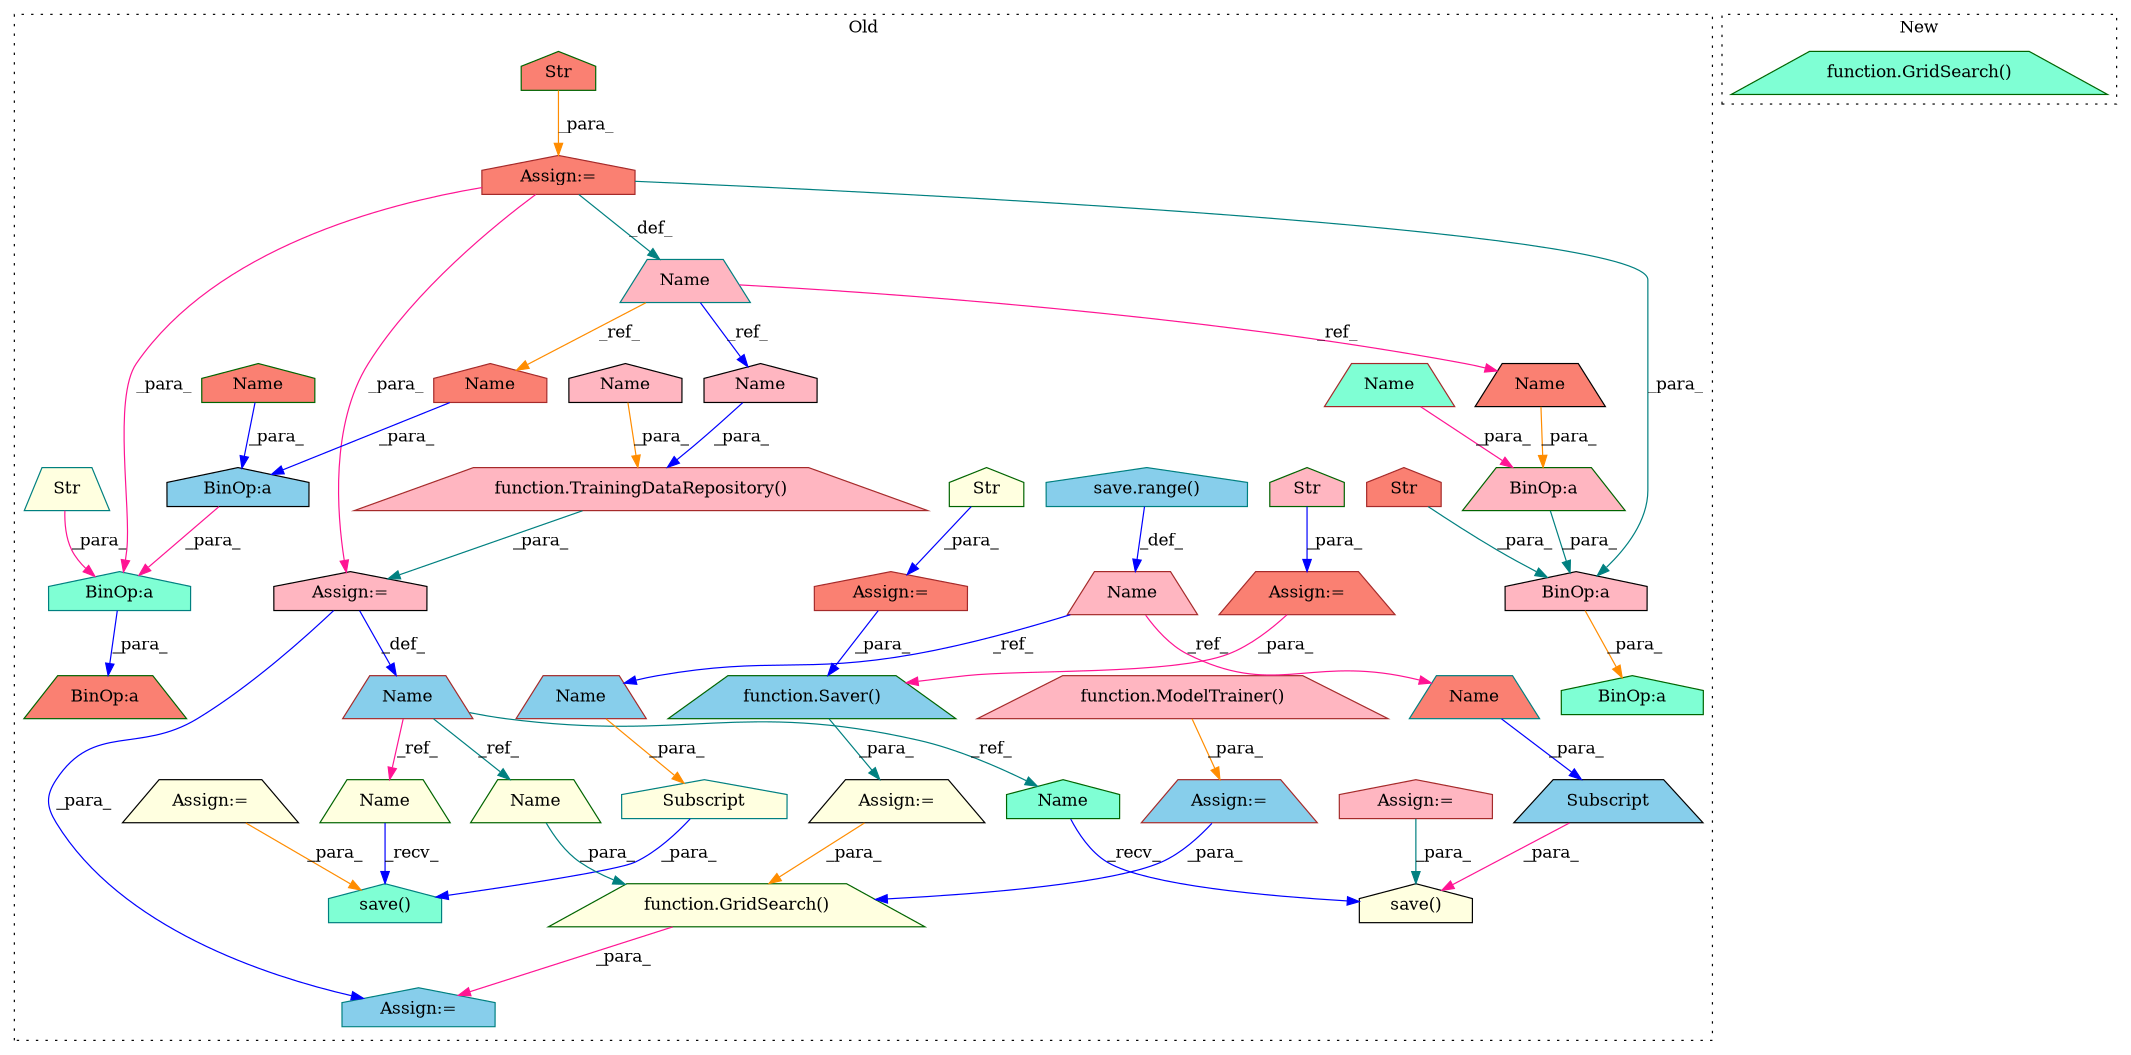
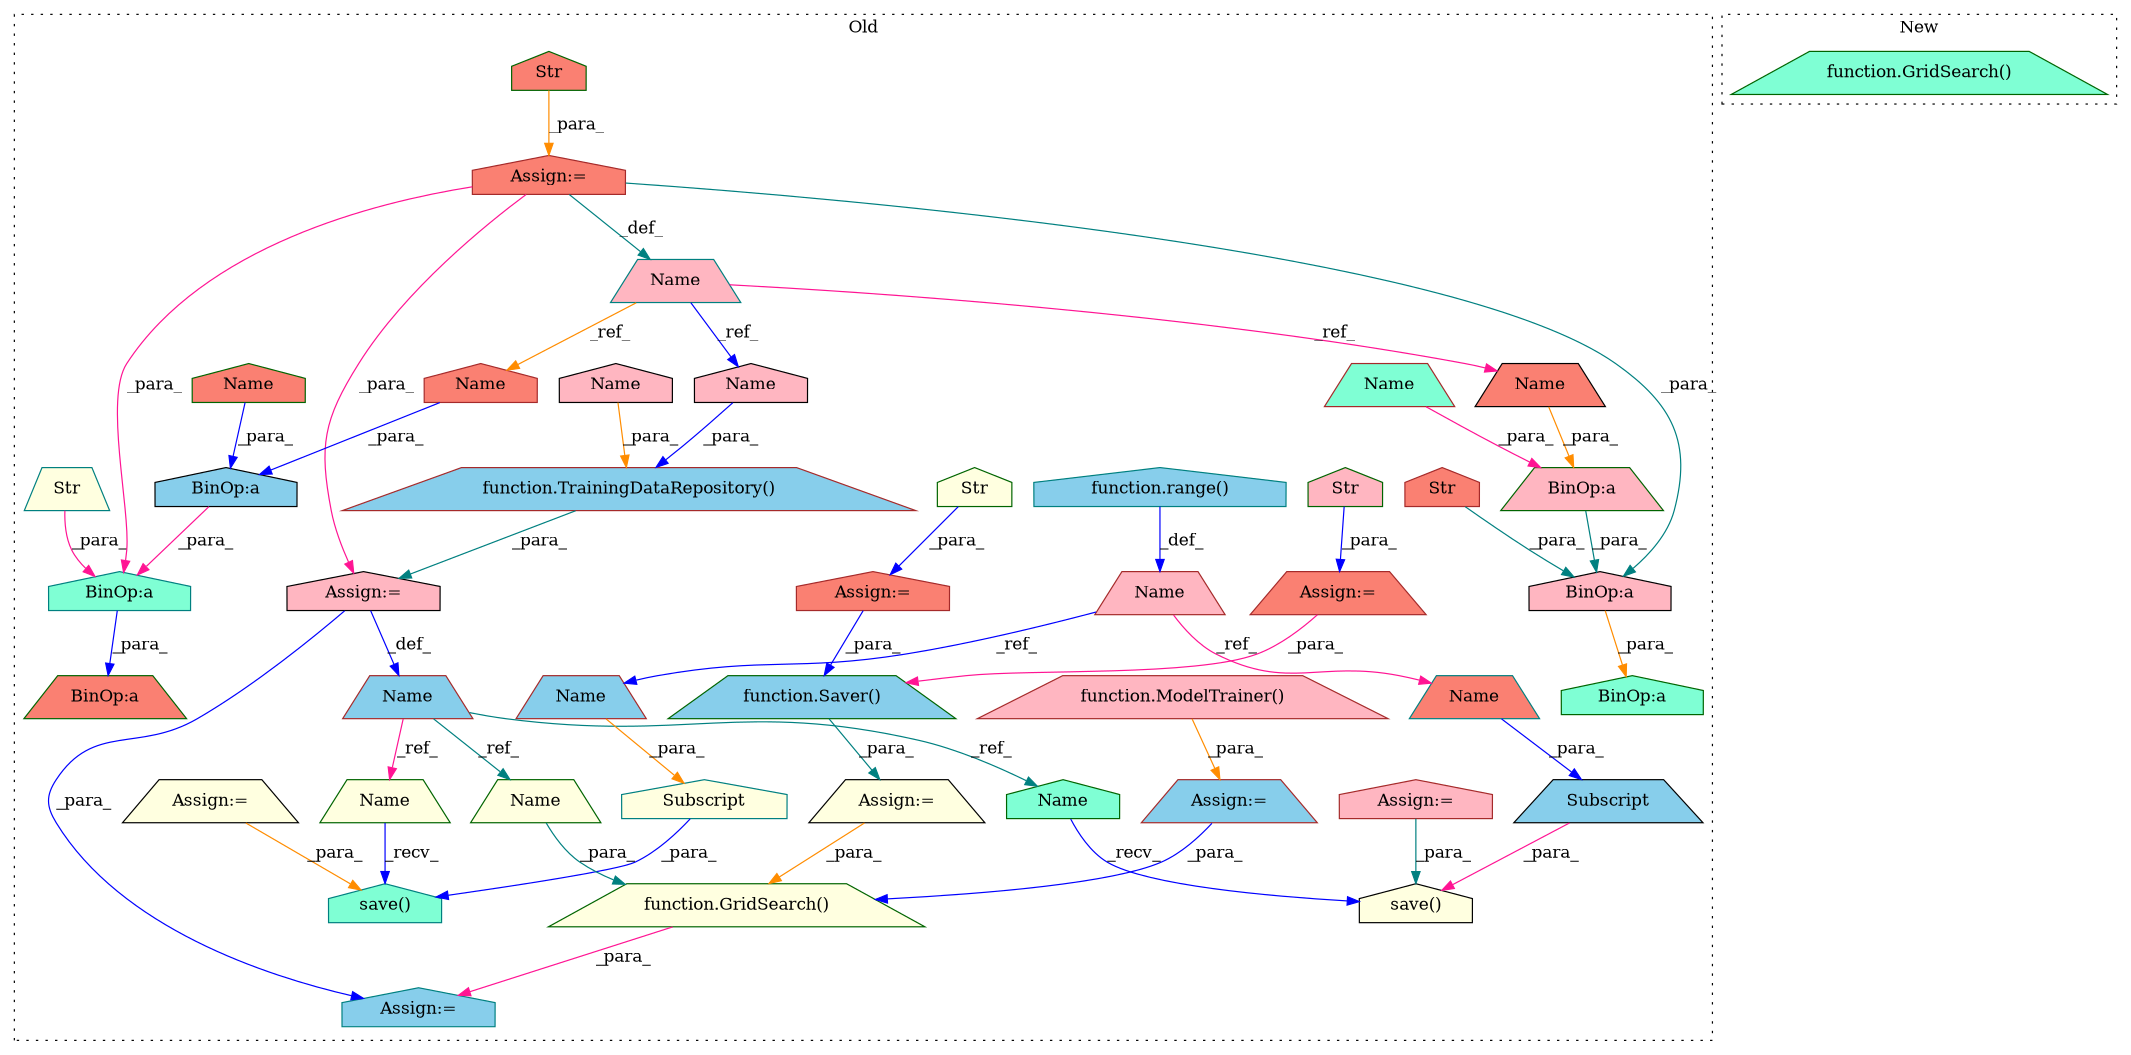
node "function.TrainingDataRepository()": fillcolor lightpink -> skyblue
node "save.range()": label "save.range()" -> "function.range()"
